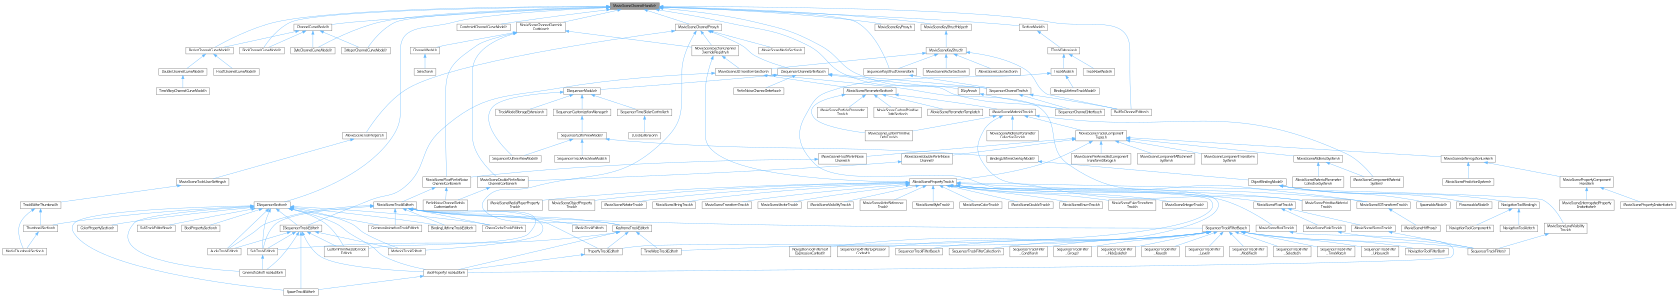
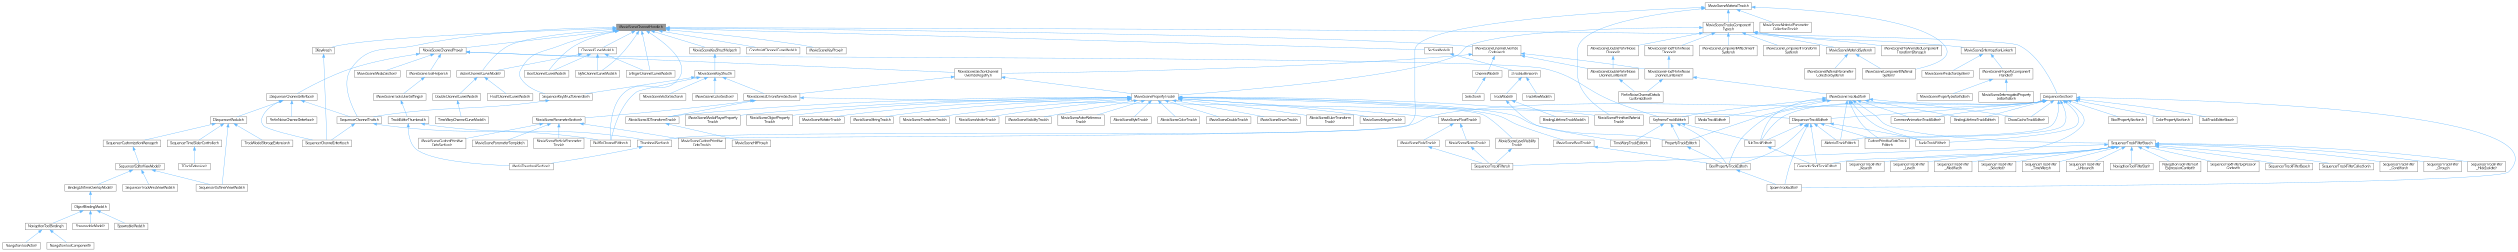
edge "MovieSceneMaterialTrack.h" -> "MovieSceneParameterSection.h": removed
